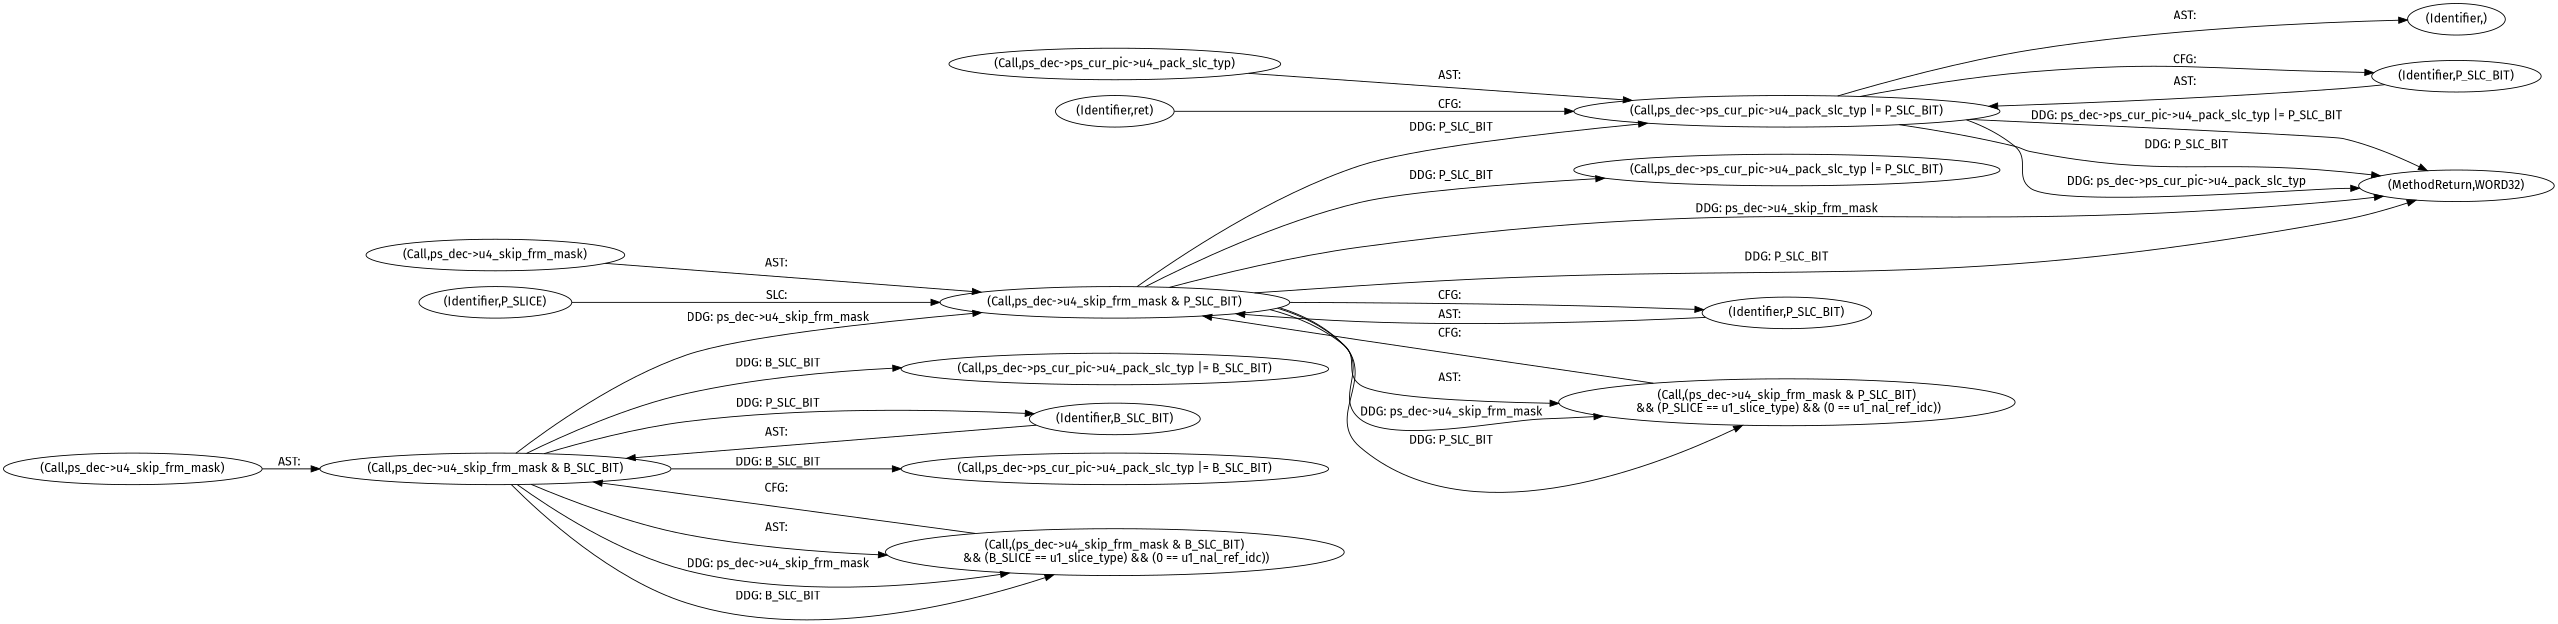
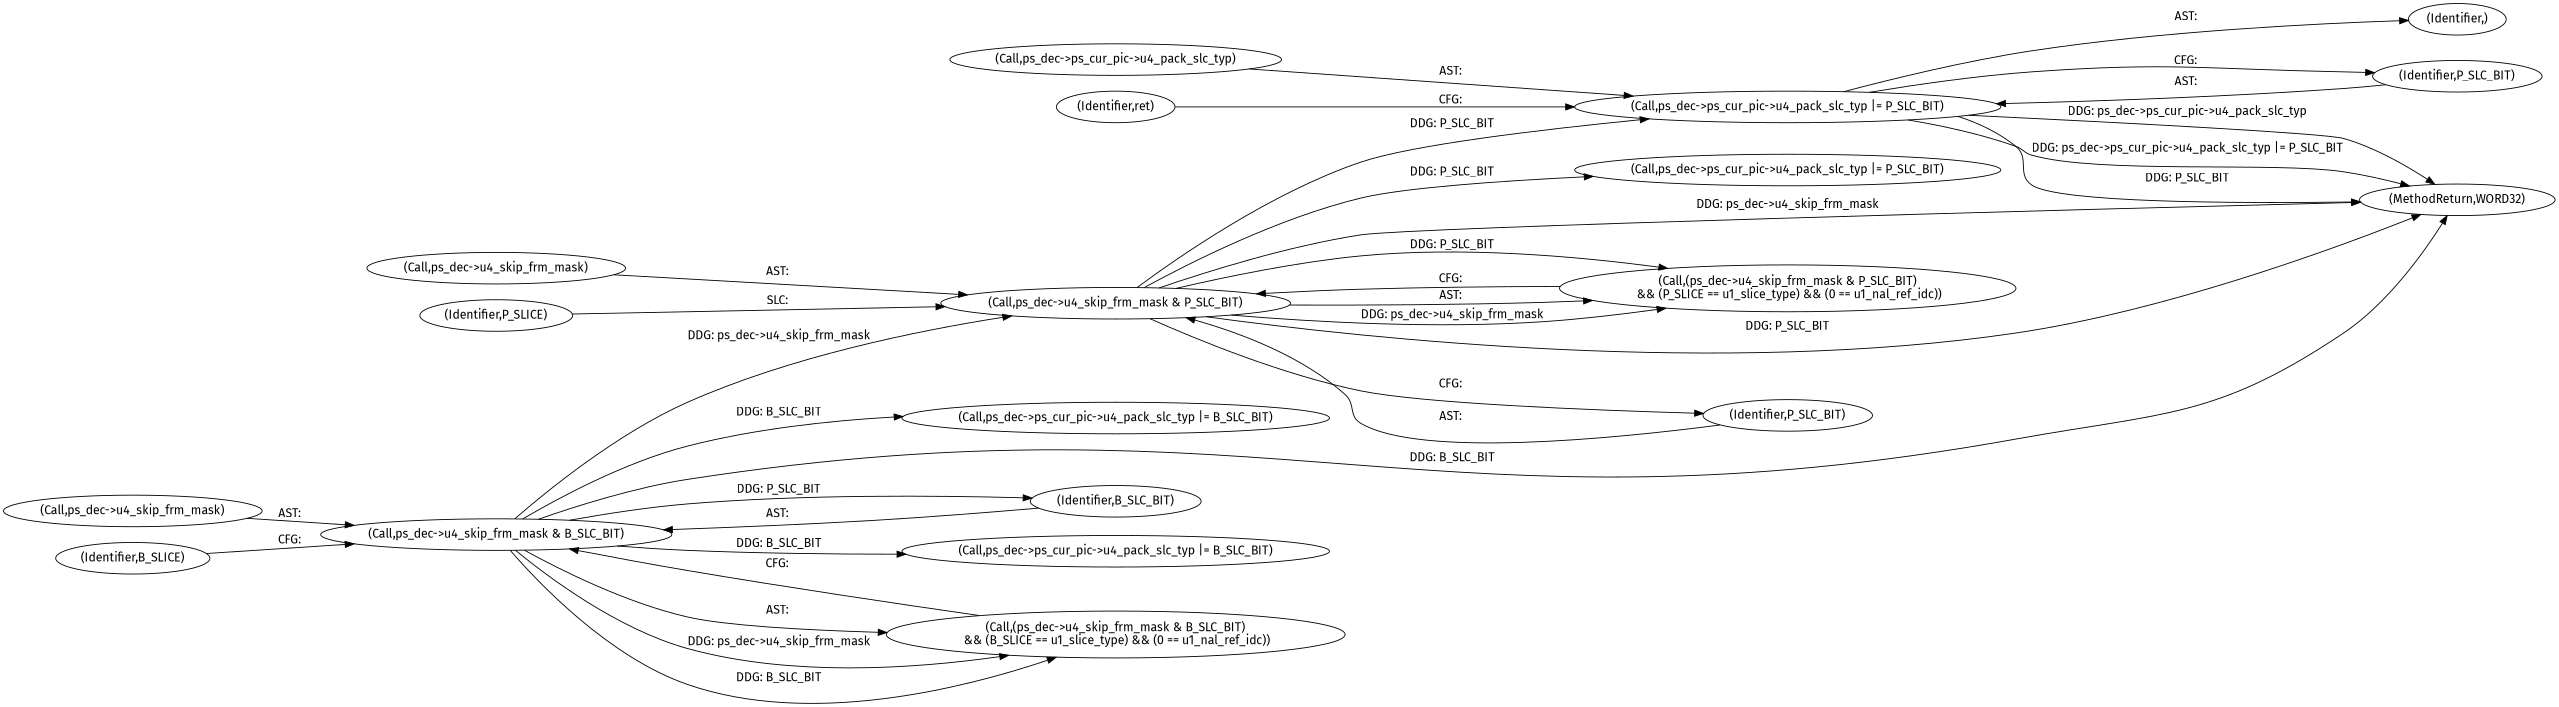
edge "(Call,ps_dec->u4_skip_frm_mask & B_SLC_BIT)" -> "(MethodReturn,WORD32)": added, label "DDG: B_SLC_BIT"
node "(Identifier,B_SLICE)": added
